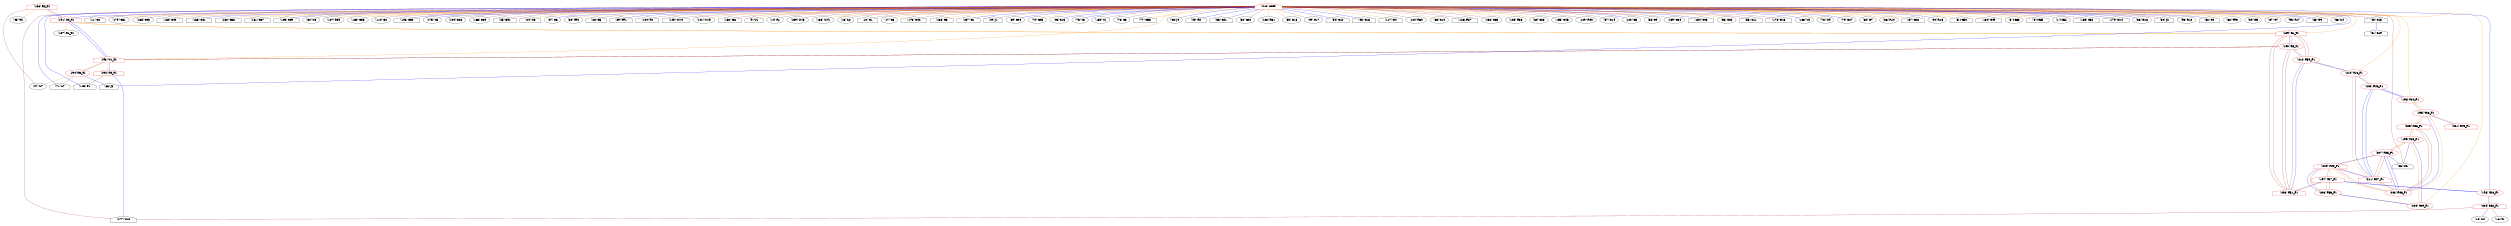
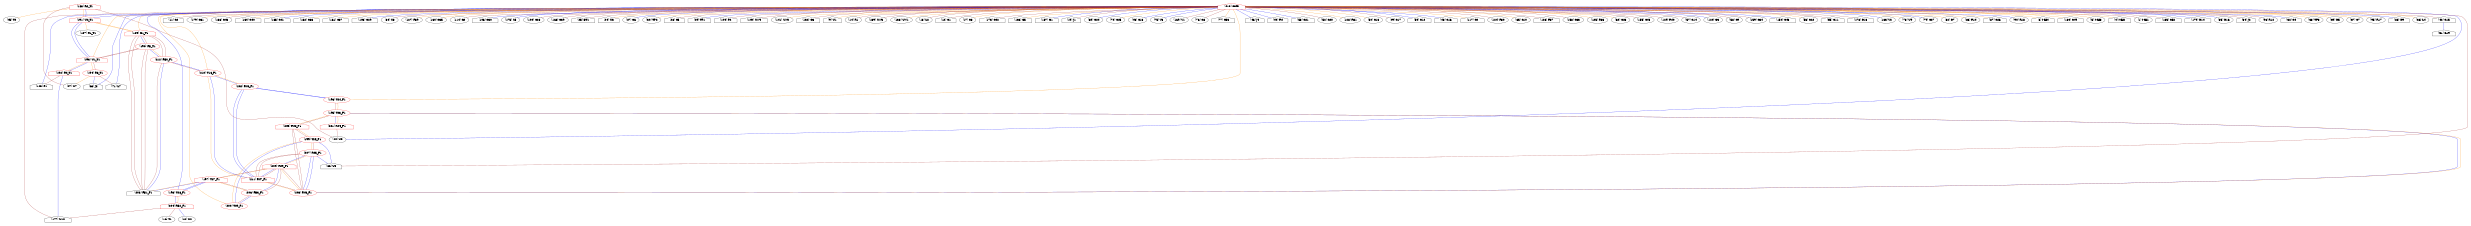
node "(46) J4": shape ellipse -> house
node "(44) U5": added
node "(203) R51_P1": color red -> black
